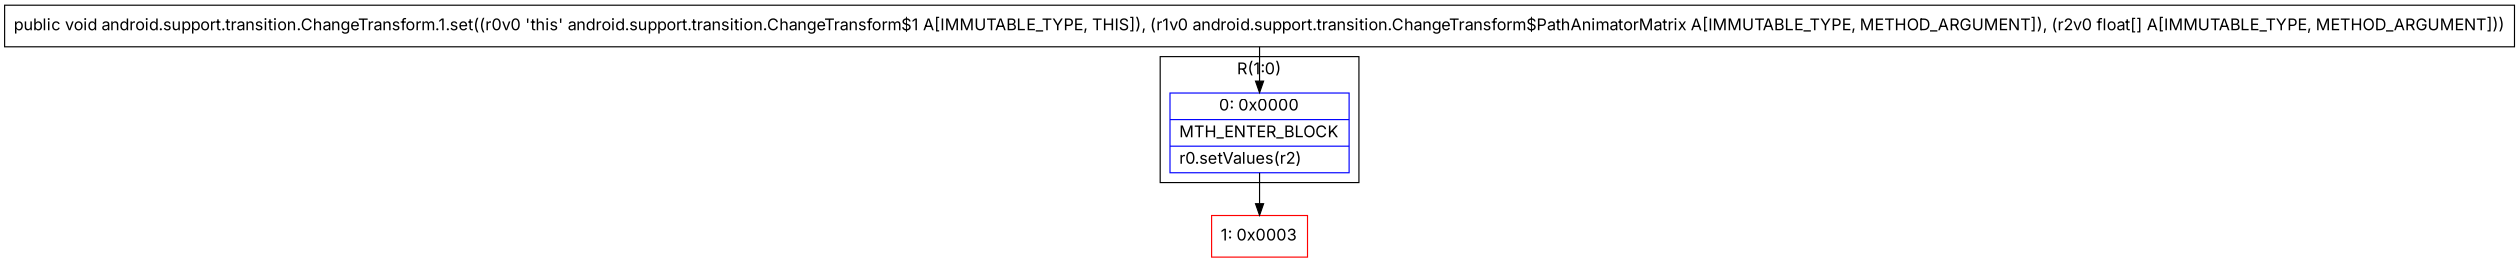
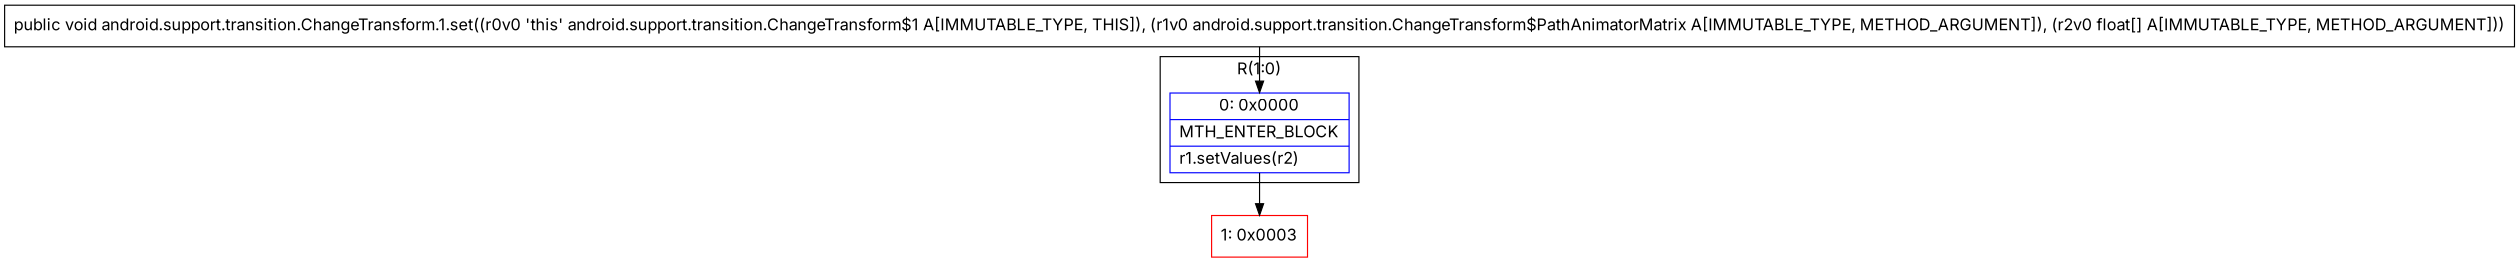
node "0: 0x0000": text "r0.setValues(r2)" -> "r1.setValues(r2)"
